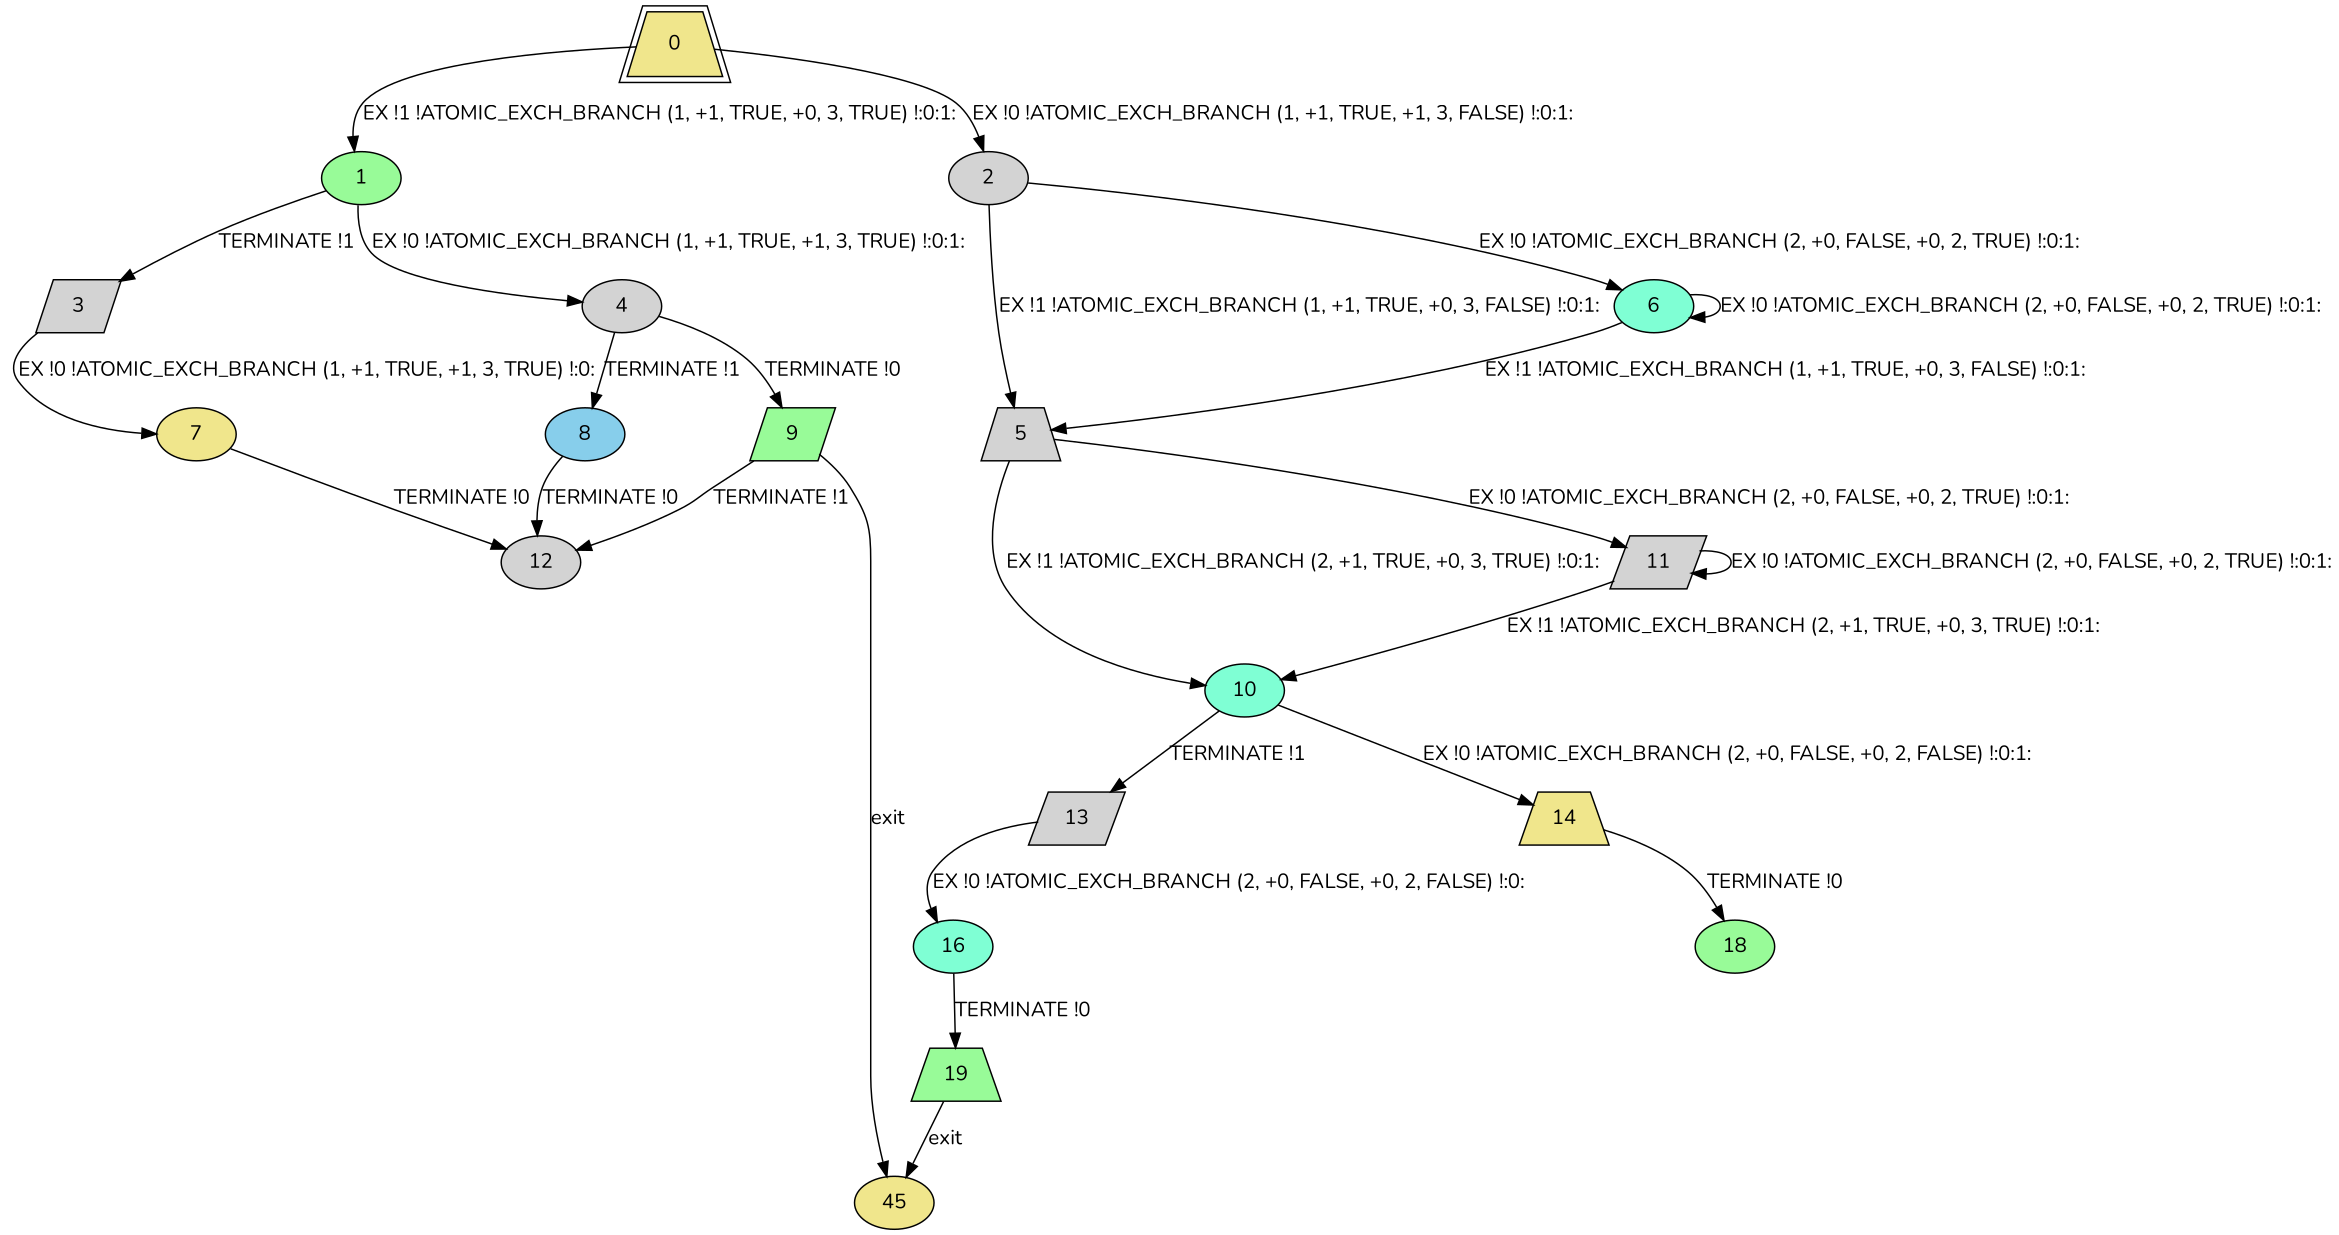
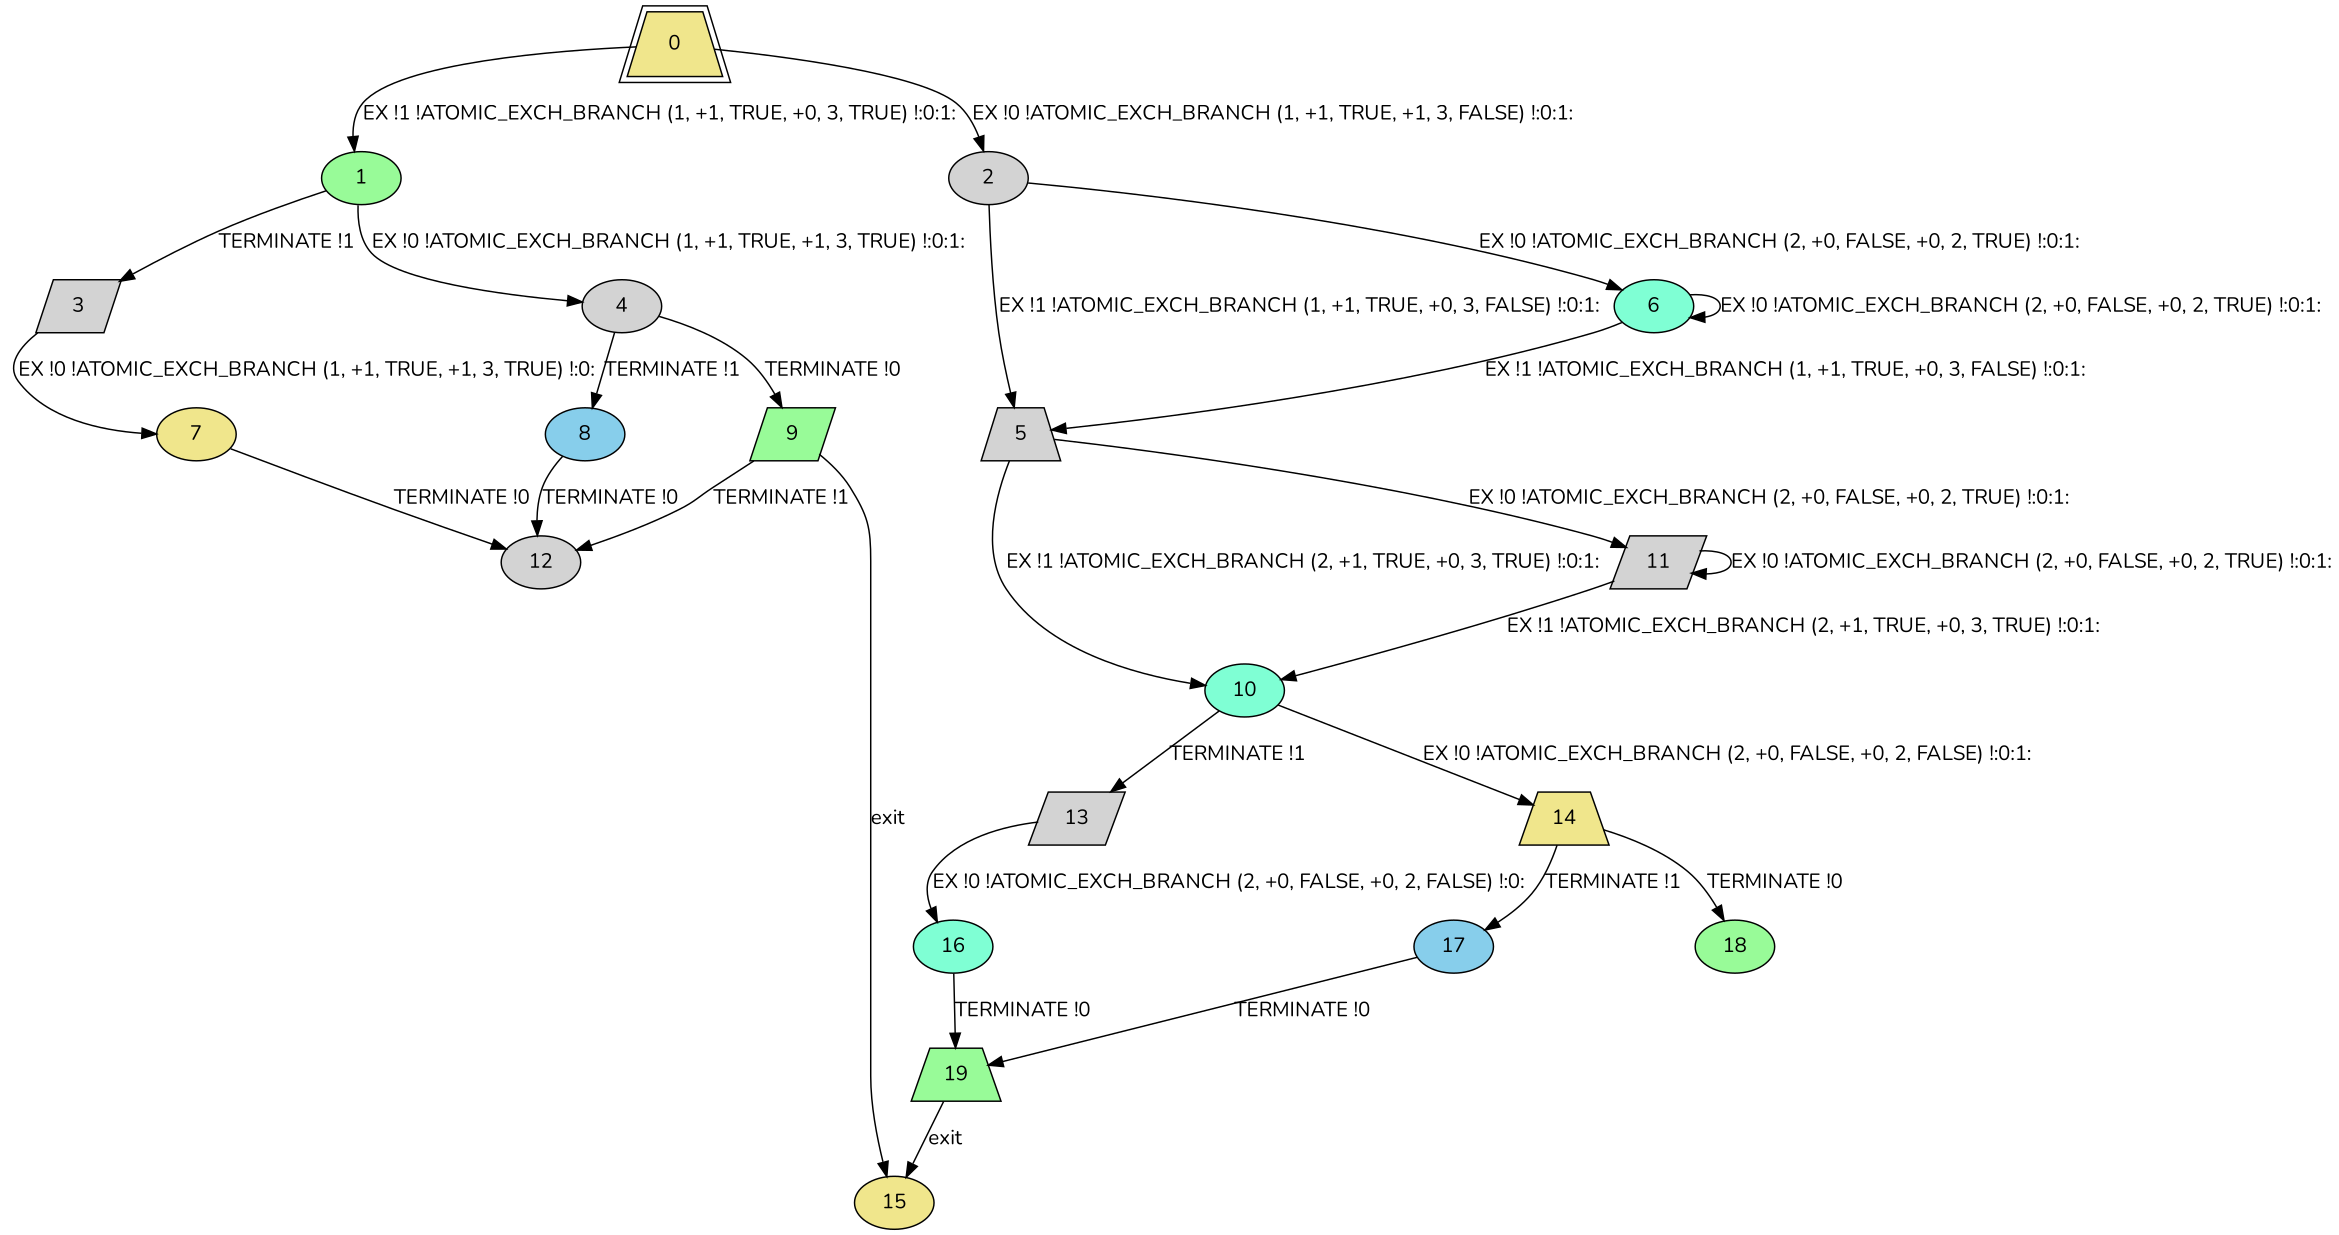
node "17": added
node "45": label "45" -> "15"
